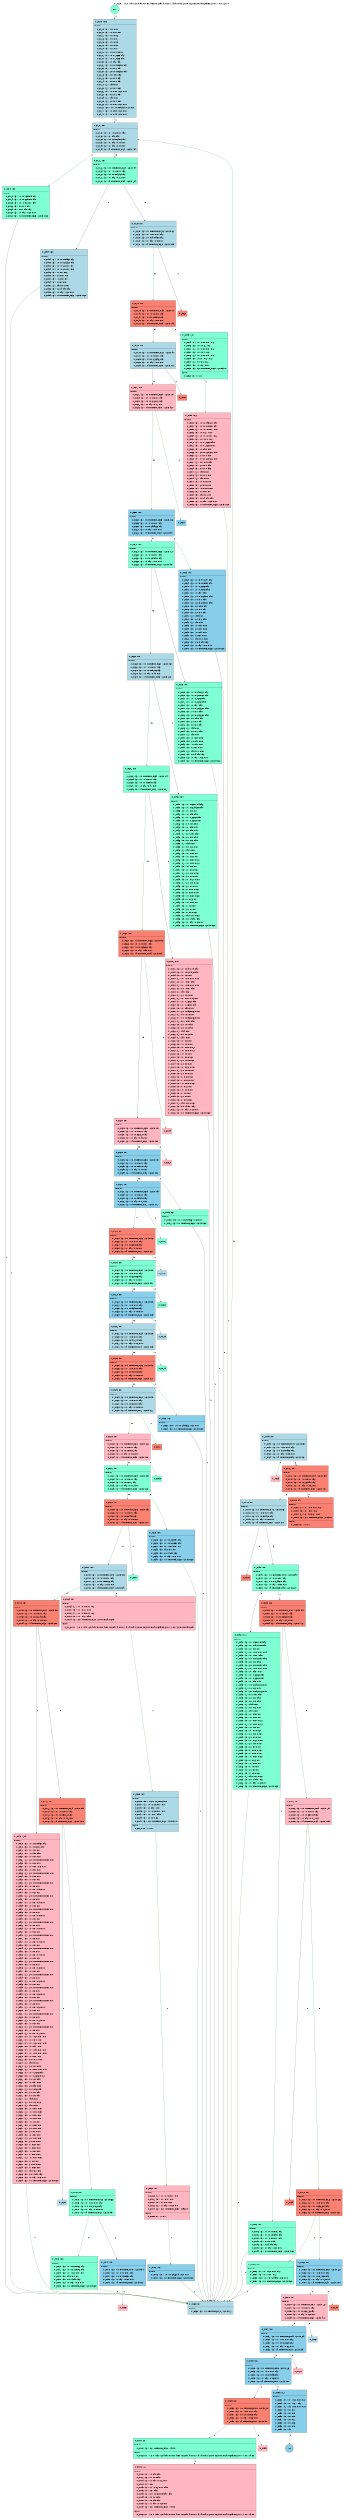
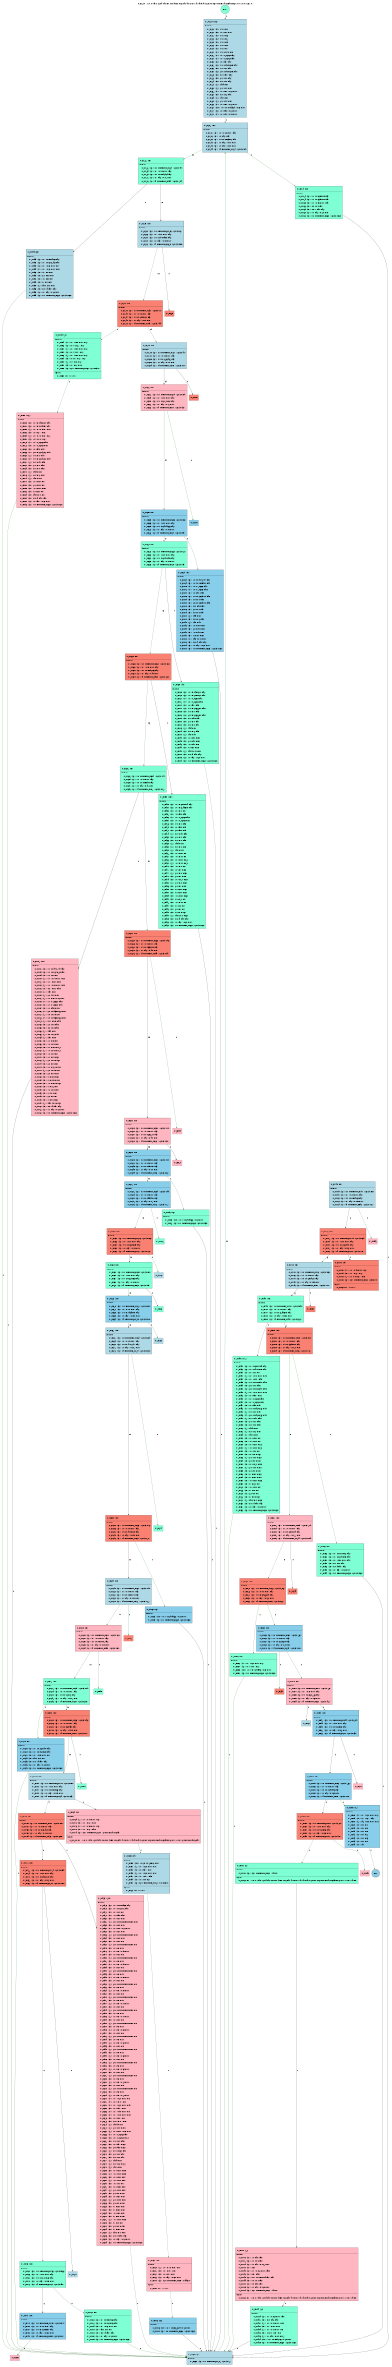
node "0x401568 [28]": fillcolor lightblue -> salmon
node "0x401dfe [42]": added
